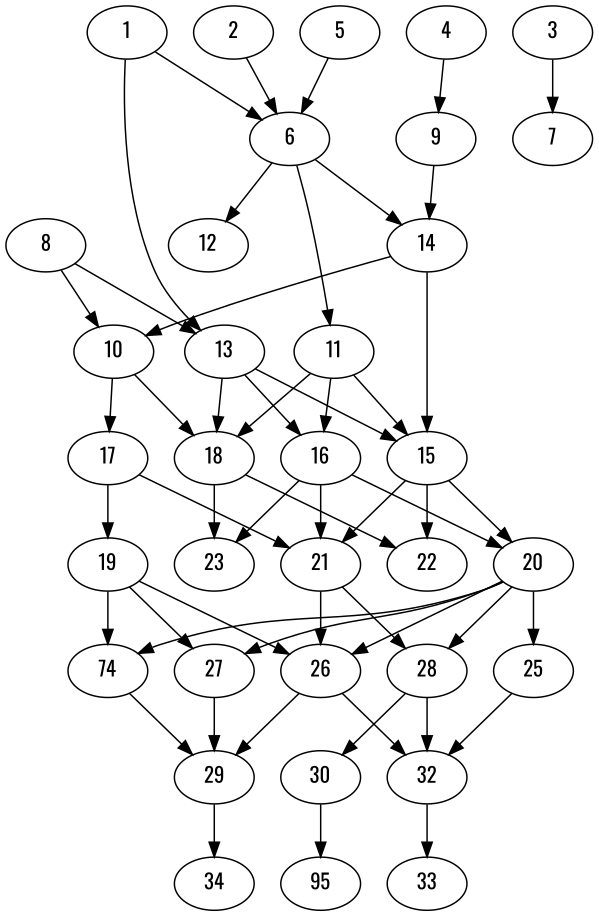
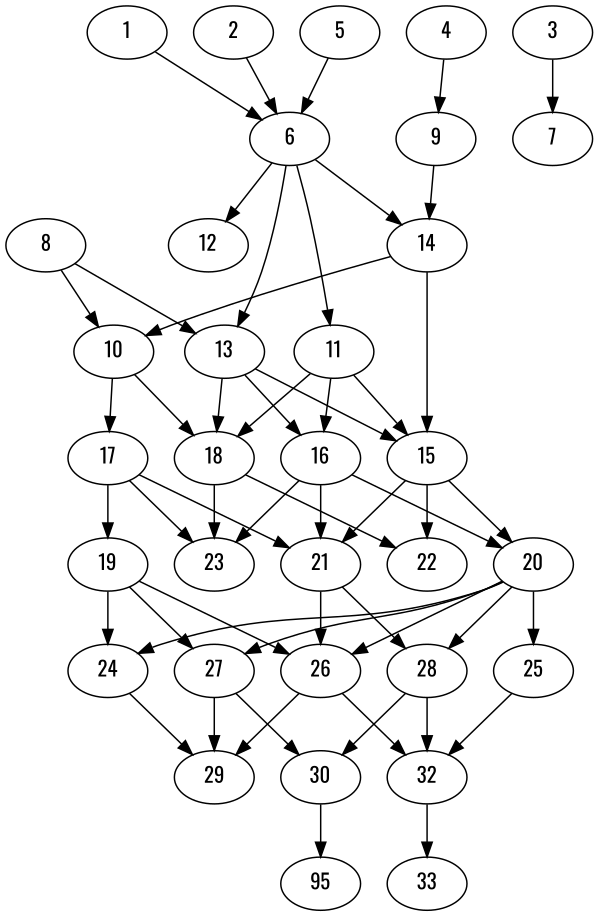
edge "1" -> "13": now "6" -> "13"
edge "17" -> "23": added
node "74": label "74" -> "24"
edge "27" -> "30": added
node "34": removed
